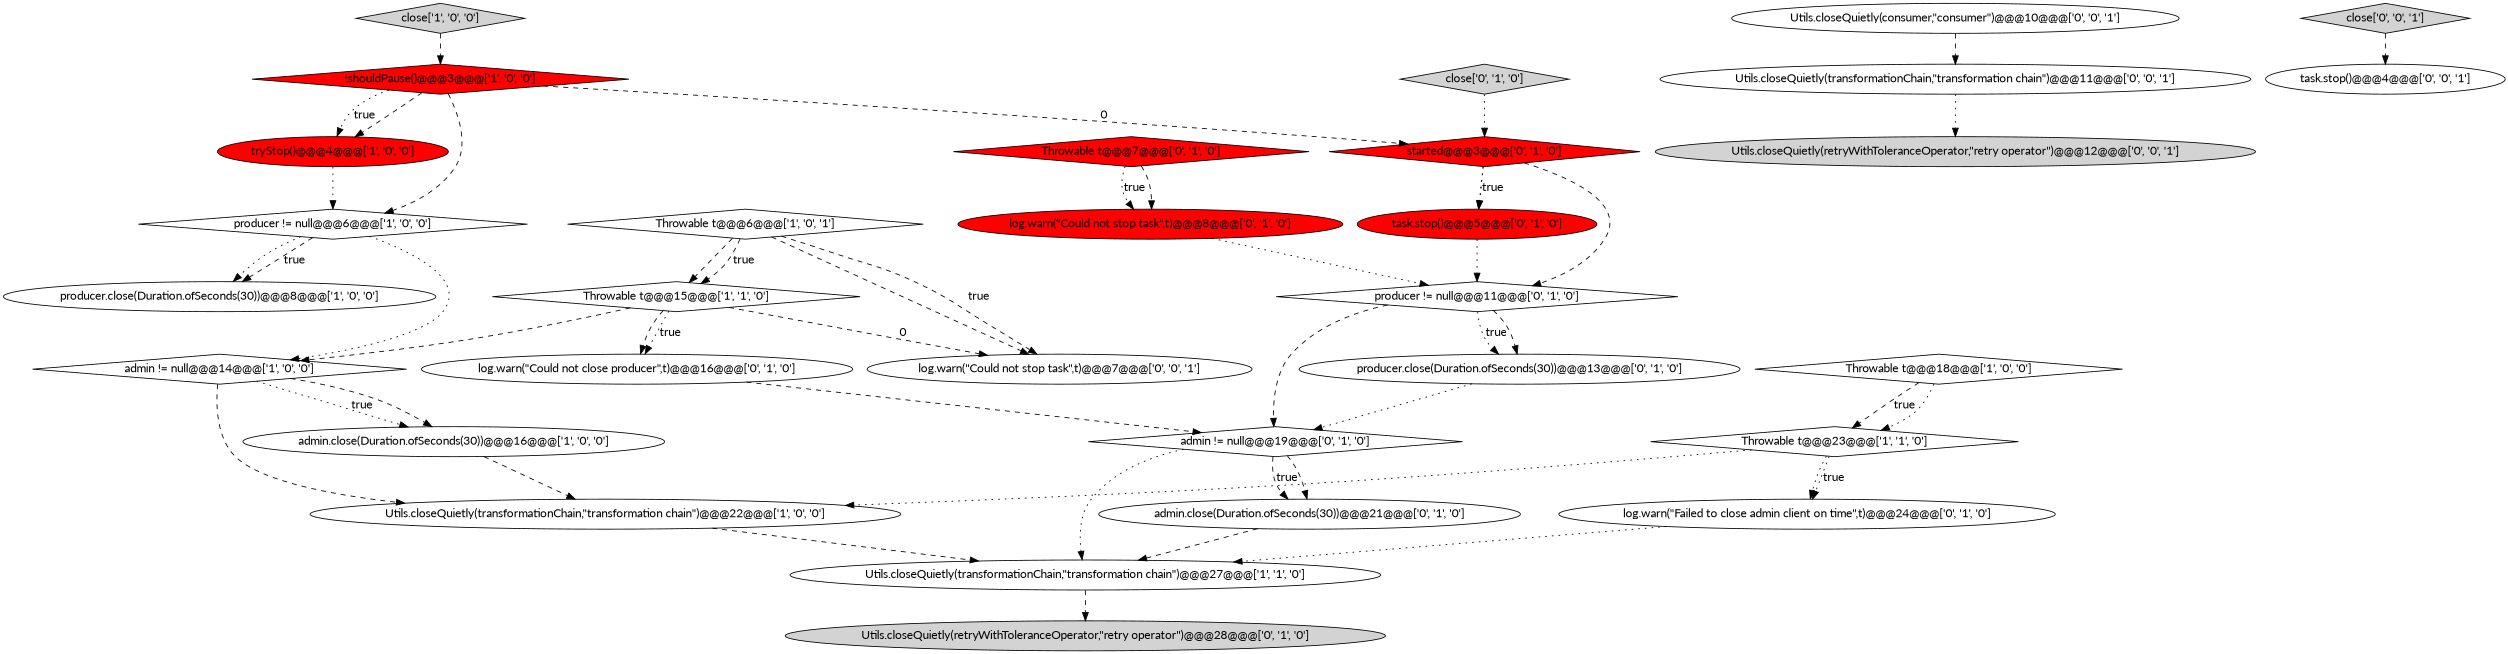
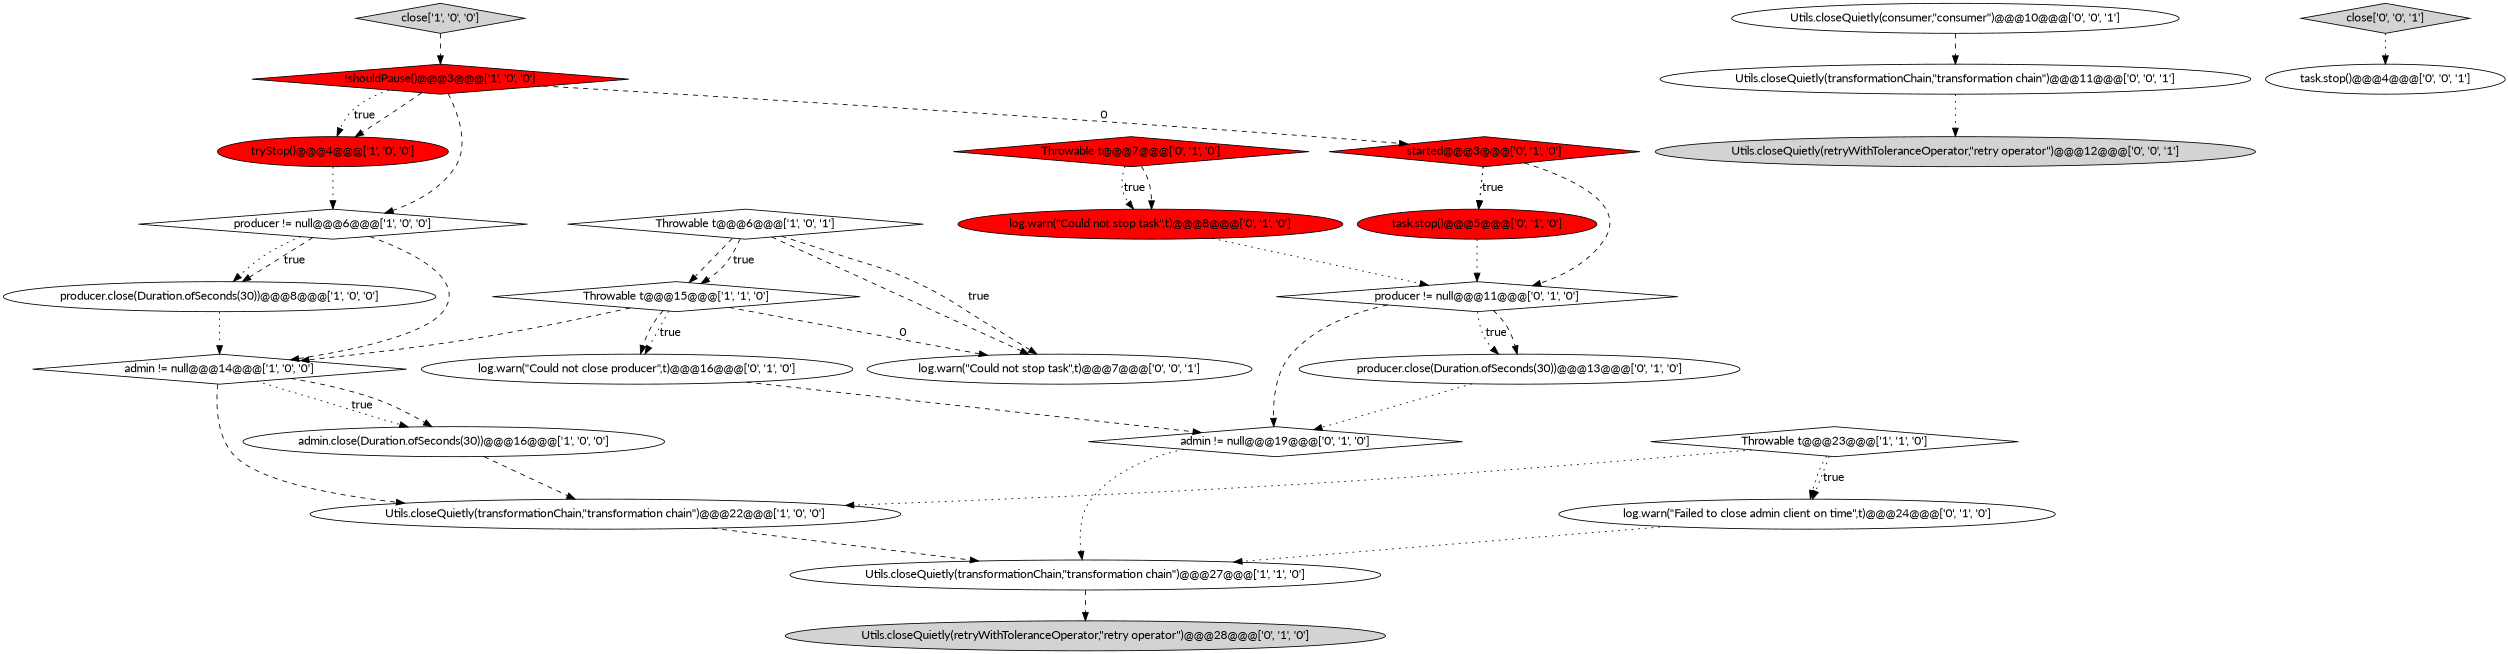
edge "close['0', '0', '1']" -> "task.stop()@@@4@@@['0', '0', '1']": style dashed -> dotted
node "close['0', '1', '0']": removed
edge "producer != null@@@6@@@['1', '0', '0']" -> "admin != null@@@14@@@['1', '0', '0']": style dotted -> dashed
edge "producer.close(Duration.ofSeconds(30))@@@8@@@['1', '0', '0']" -> "admin != null@@@14@@@['1', '0', '0']": added
node "Throwable t@@@18@@@['1', '0', '0']": removed
node "admin.close(Duration.ofSeconds(30))@@@21@@@['0', '1', '0']": removed
